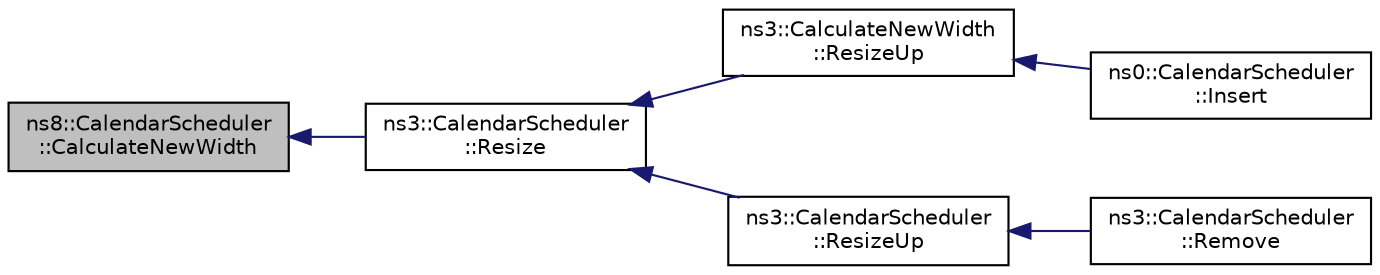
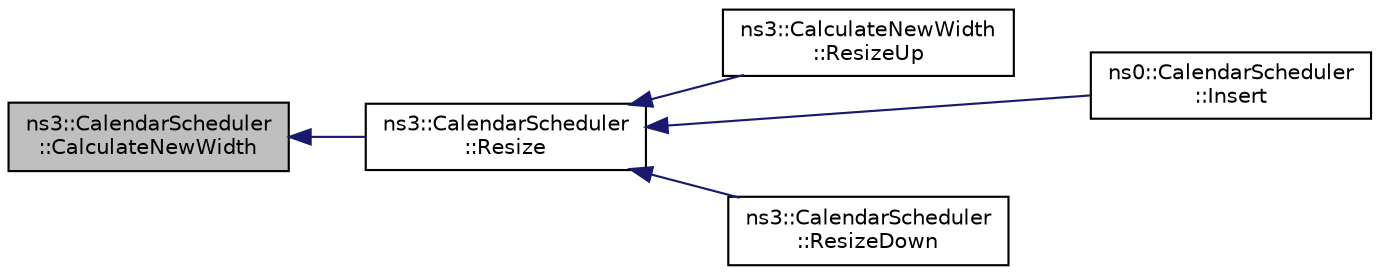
edge "ns0::CalendarScheduler ::Insert" -> "ns3::CalculateNewWidth ::ResizeUp": now "ns0::CalendarScheduler ::Insert" -> "ns3::CalendarScheduler ::Resize"
node "ns8::CalendarScheduler ::CalculateNewWidth": label "ns8::CalendarScheduler ::CalculateNewWidth" -> "ns3::CalendarScheduler ::CalculateNewWidth"
node "ns3::CalendarScheduler ::ResizeUp": label "ns3::CalendarScheduler ::ResizeUp" -> "ns3::CalendarScheduler ::ResizeDown"
node "ns3::CalendarScheduler ::Remove": removed
